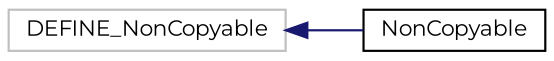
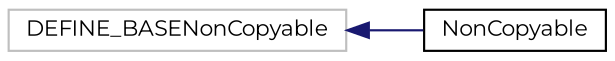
node "DEFINE_NonCopyable": label "DEFINE_NonCopyable" -> "DEFINE_BASENonCopyable"
